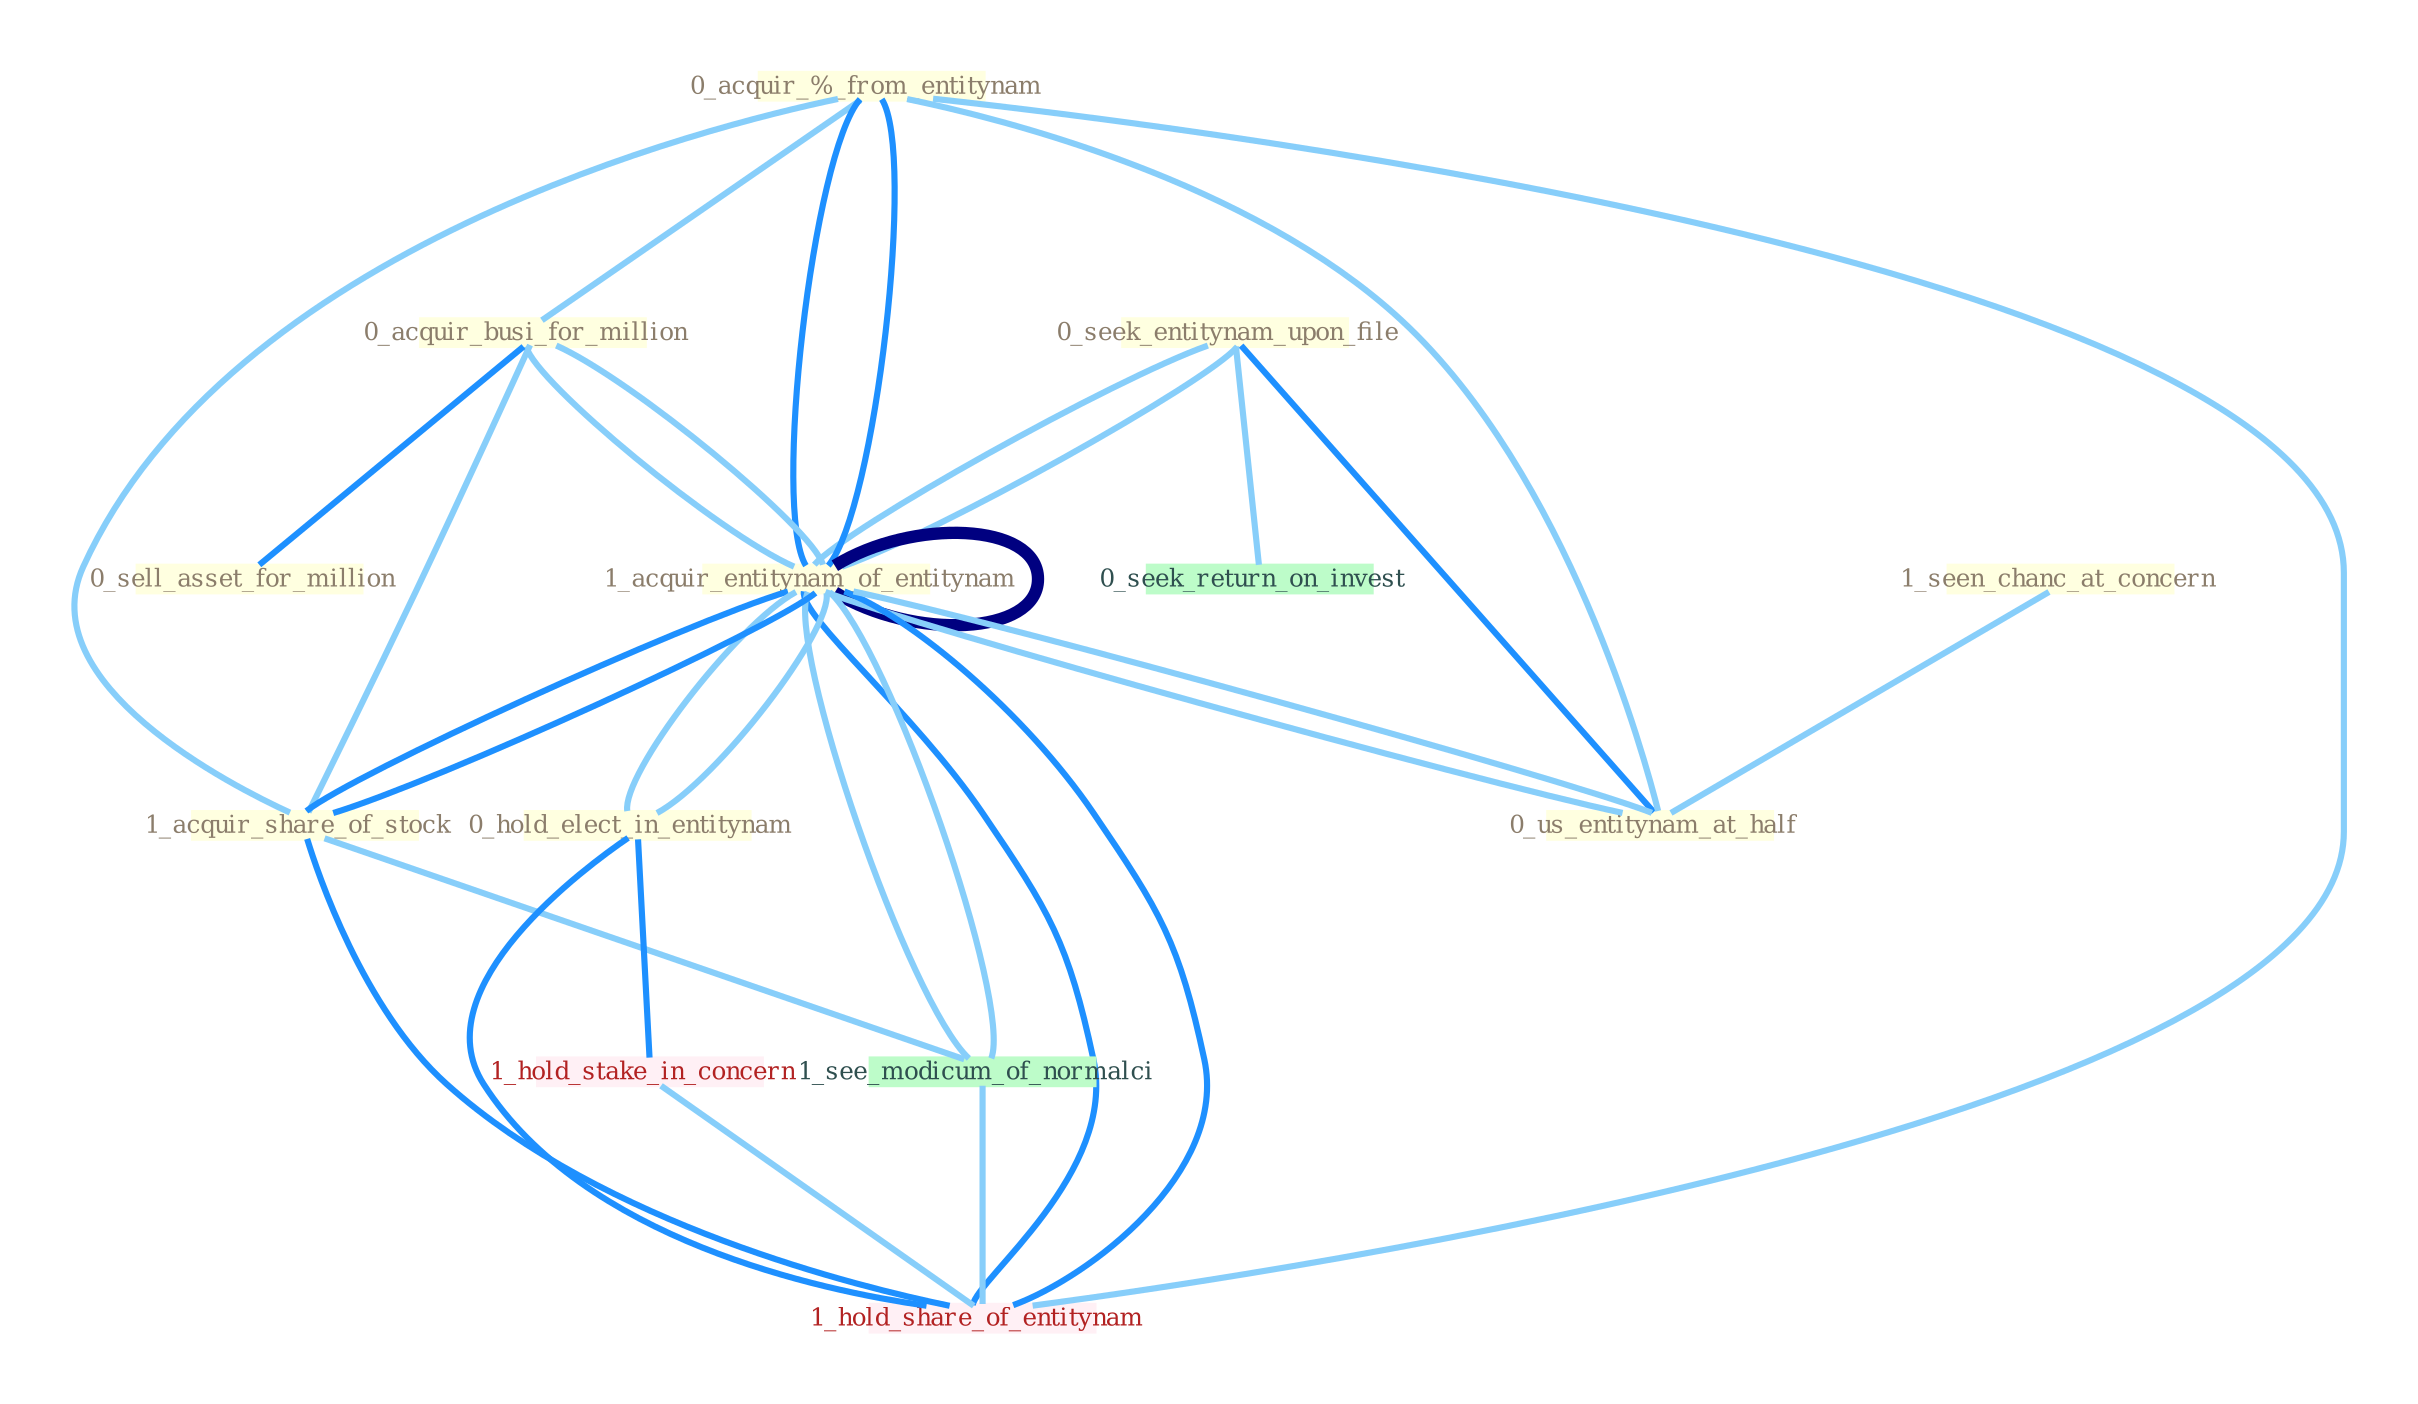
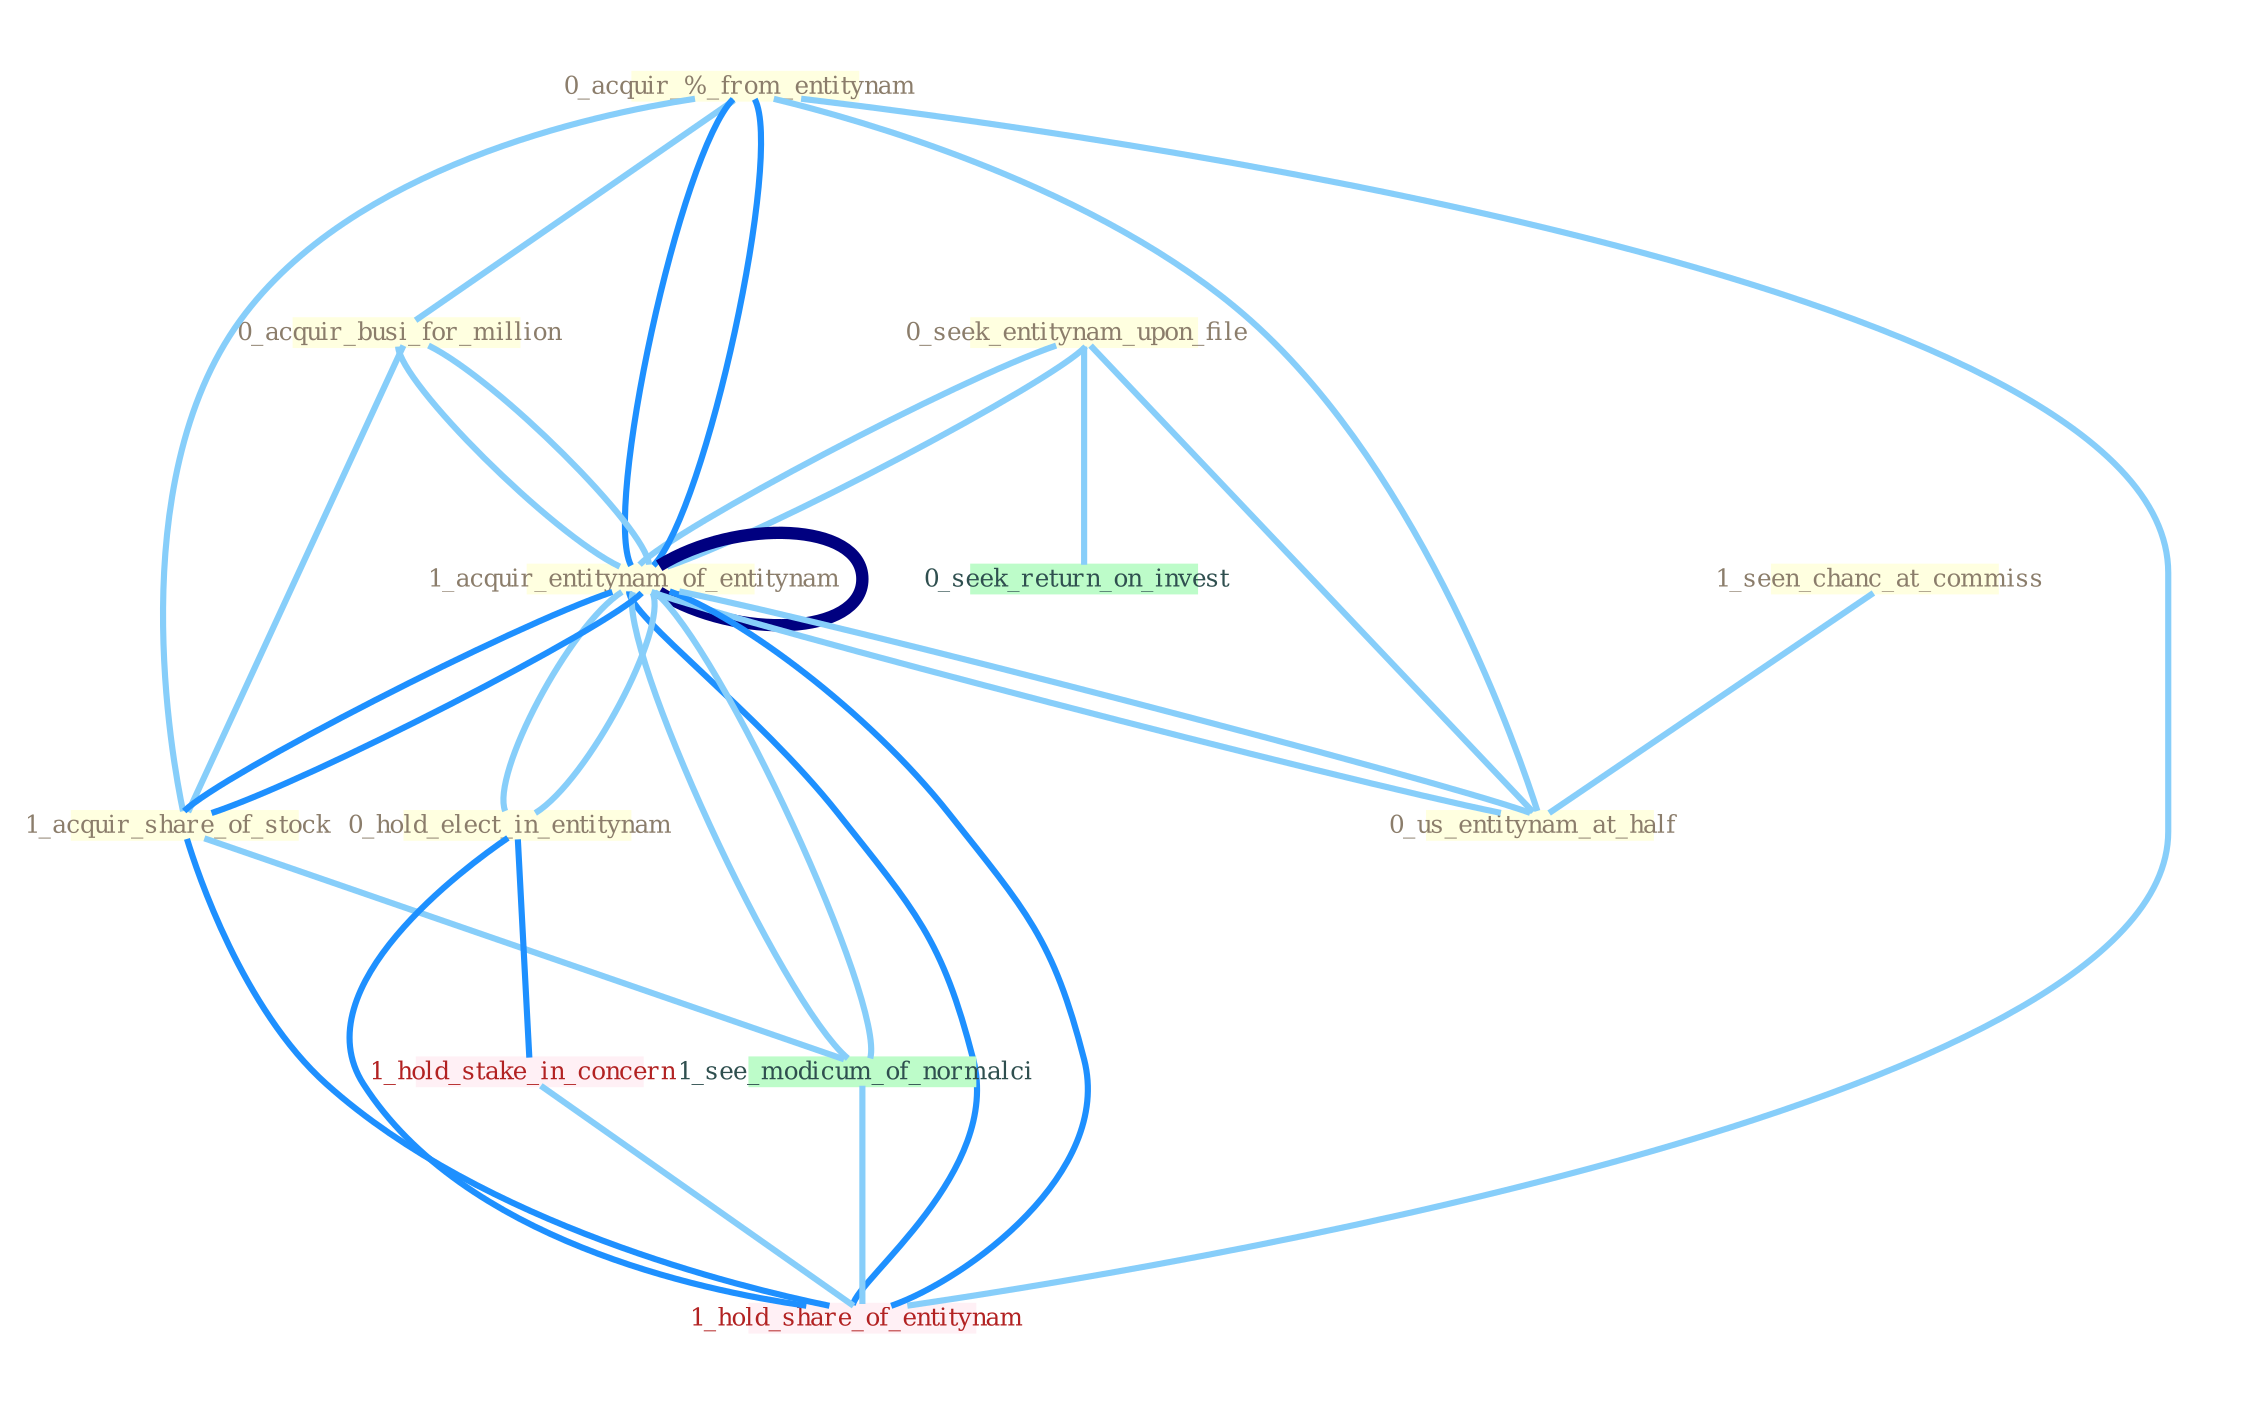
node "0_sell_asset_for_million": removed
edge "0_seek_entitynam_upon_file" -- "0_us_entitynam_at_half": color #1e90ff -> #87cefa
node "1_seen_chanc_at_concern": label "1_seen_chanc_at_concern" -> "1_seen_chanc_at_commiss"
